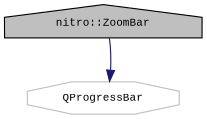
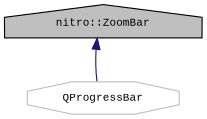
edge "nitro::ZoomBar" -> "QProgressBar": reversed
